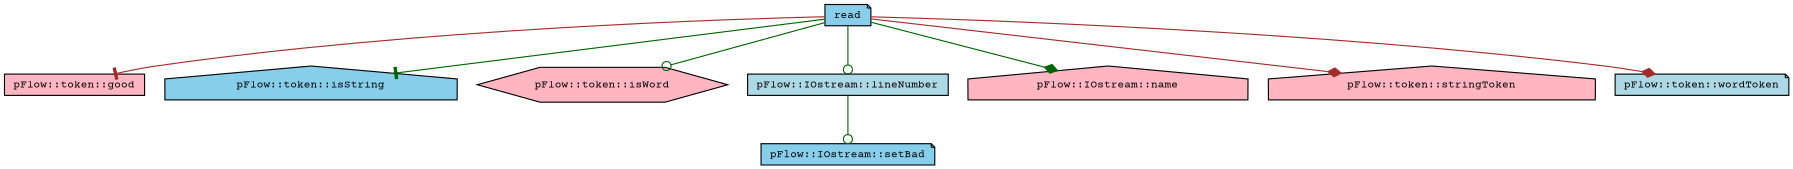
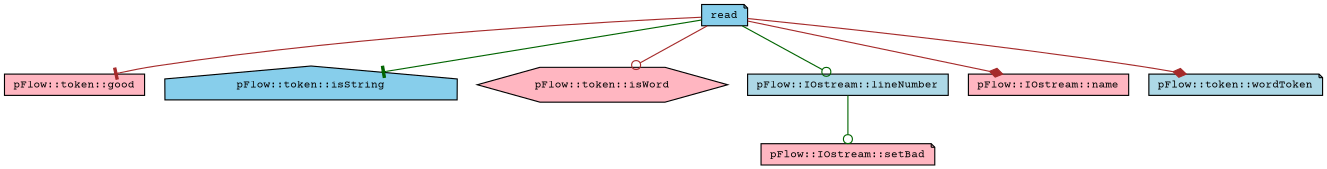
edge "read" -> "pFlow::token::isWord": color darkgreen -> brown
edge "read" -> "pFlow::IOstream::name": color darkgreen -> brown
node "pFlow::IOstream::name": shape house -> box
node "pFlow::token::stringToken": removed
node "pFlow::IOstream::setBad": fillcolor skyblue -> lightpink
